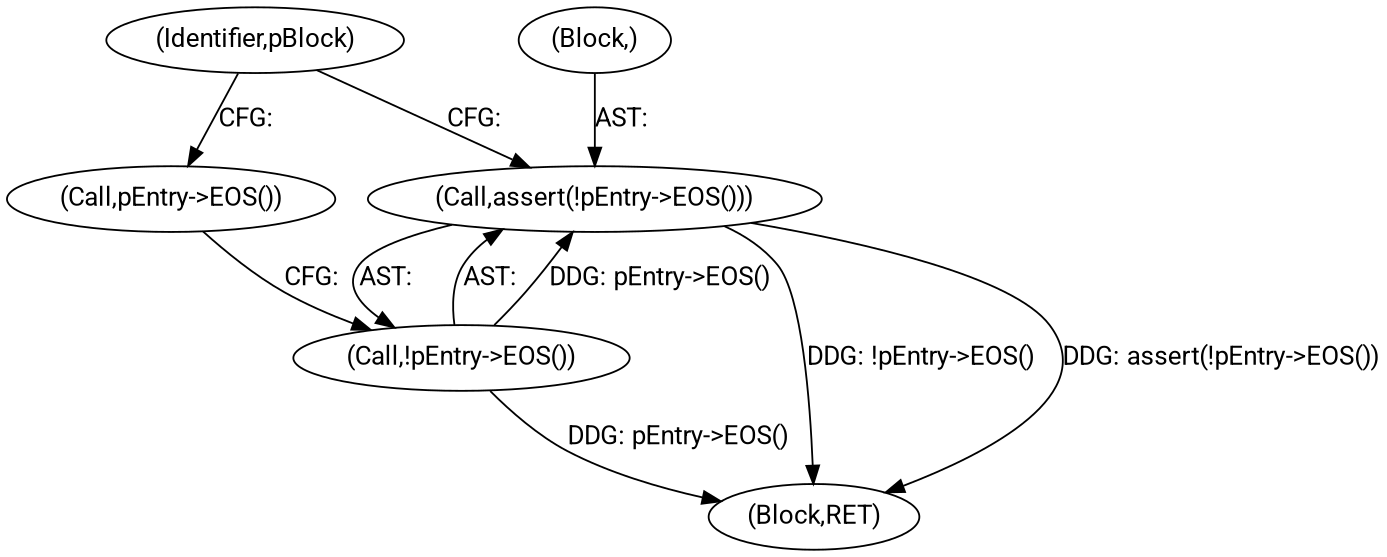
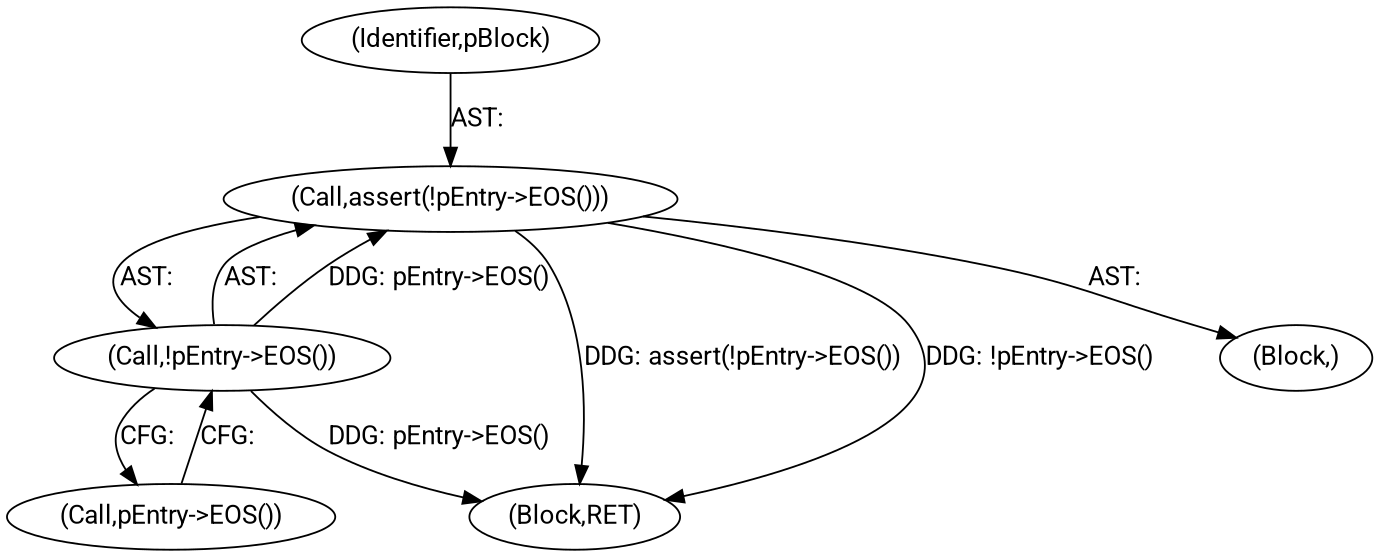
edge "(Block,)" -> "(Call,assert(!pEntry->EOS()))": reversed
edge "(Identifier,pBlock)" -> "(Call,pEntry->EOS())": now "(Call,!pEntry->EOS())" -> "(Call,pEntry->EOS())"
edge "(Identifier,pBlock)" -> "(Call,assert(!pEntry->EOS()))": label "CFG: " -> "AST: "
